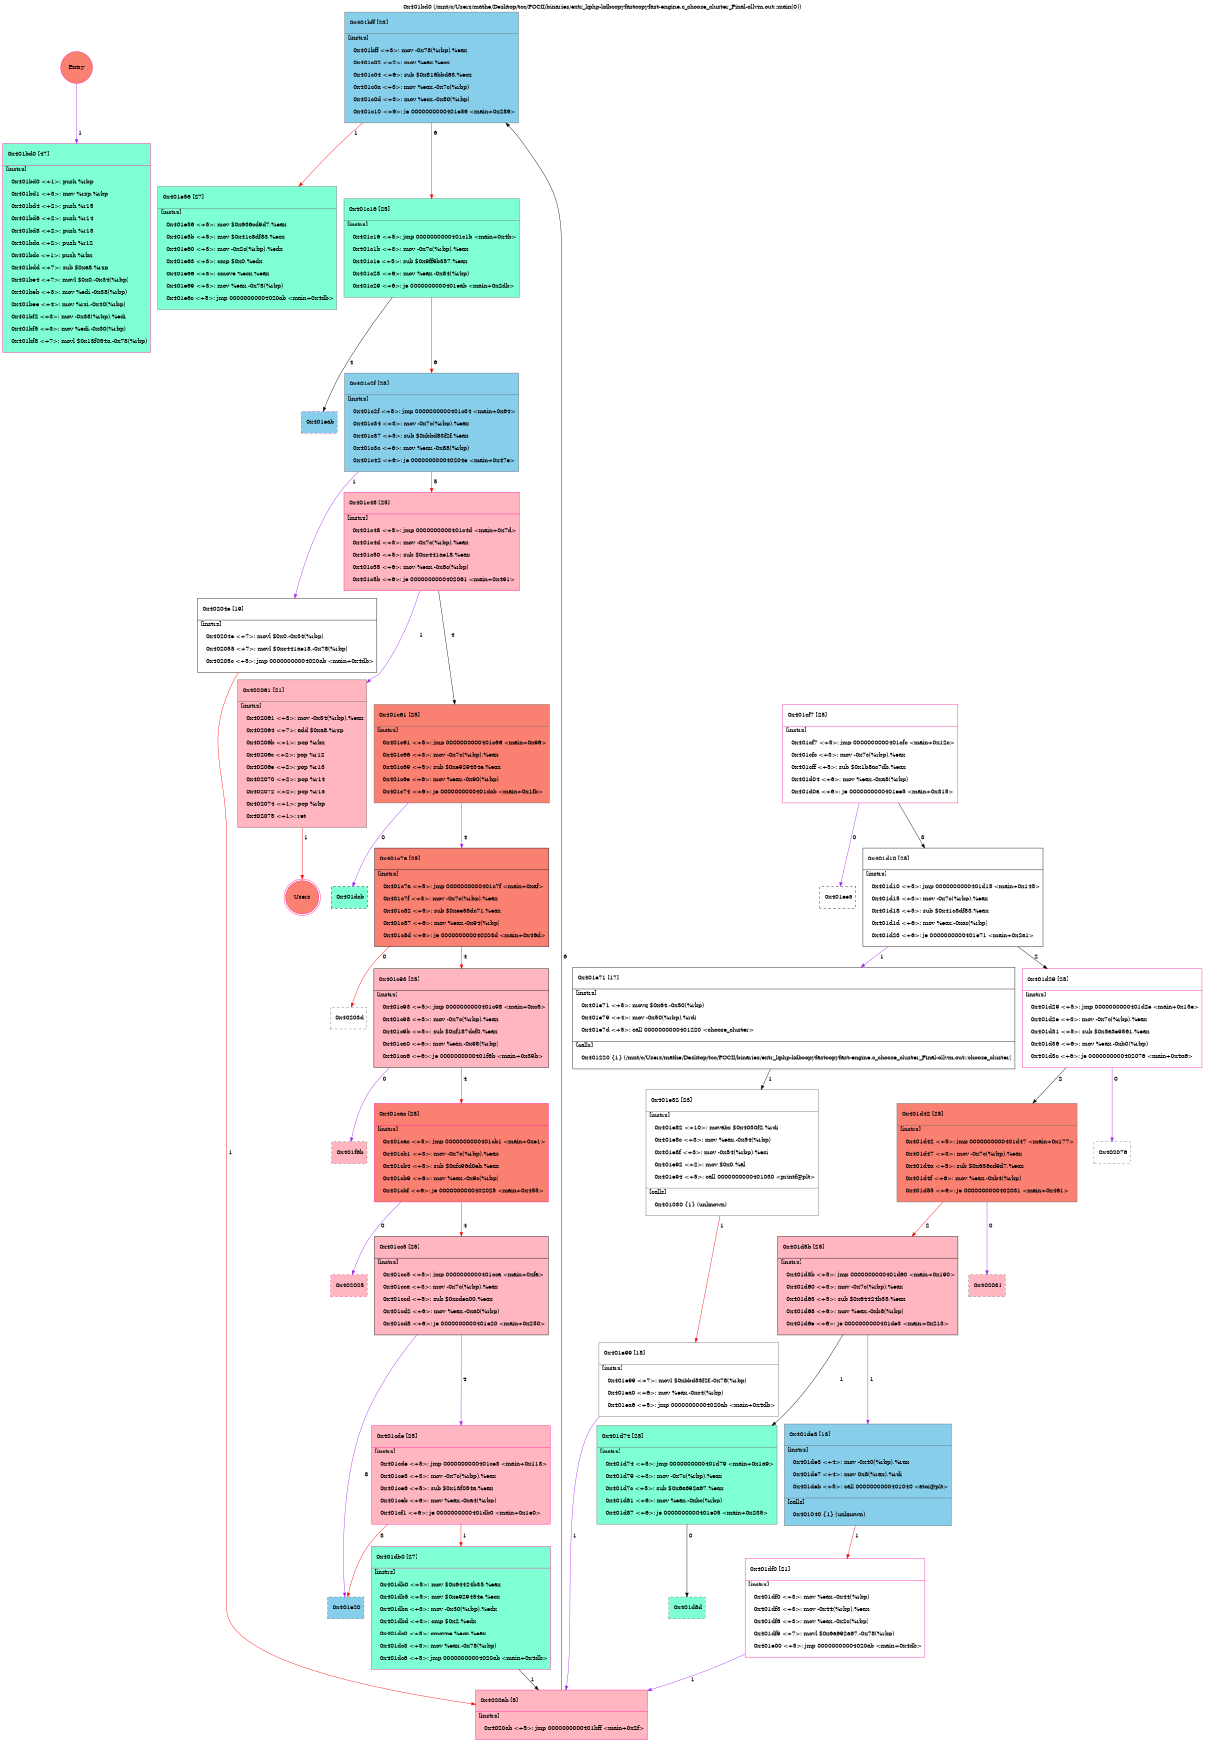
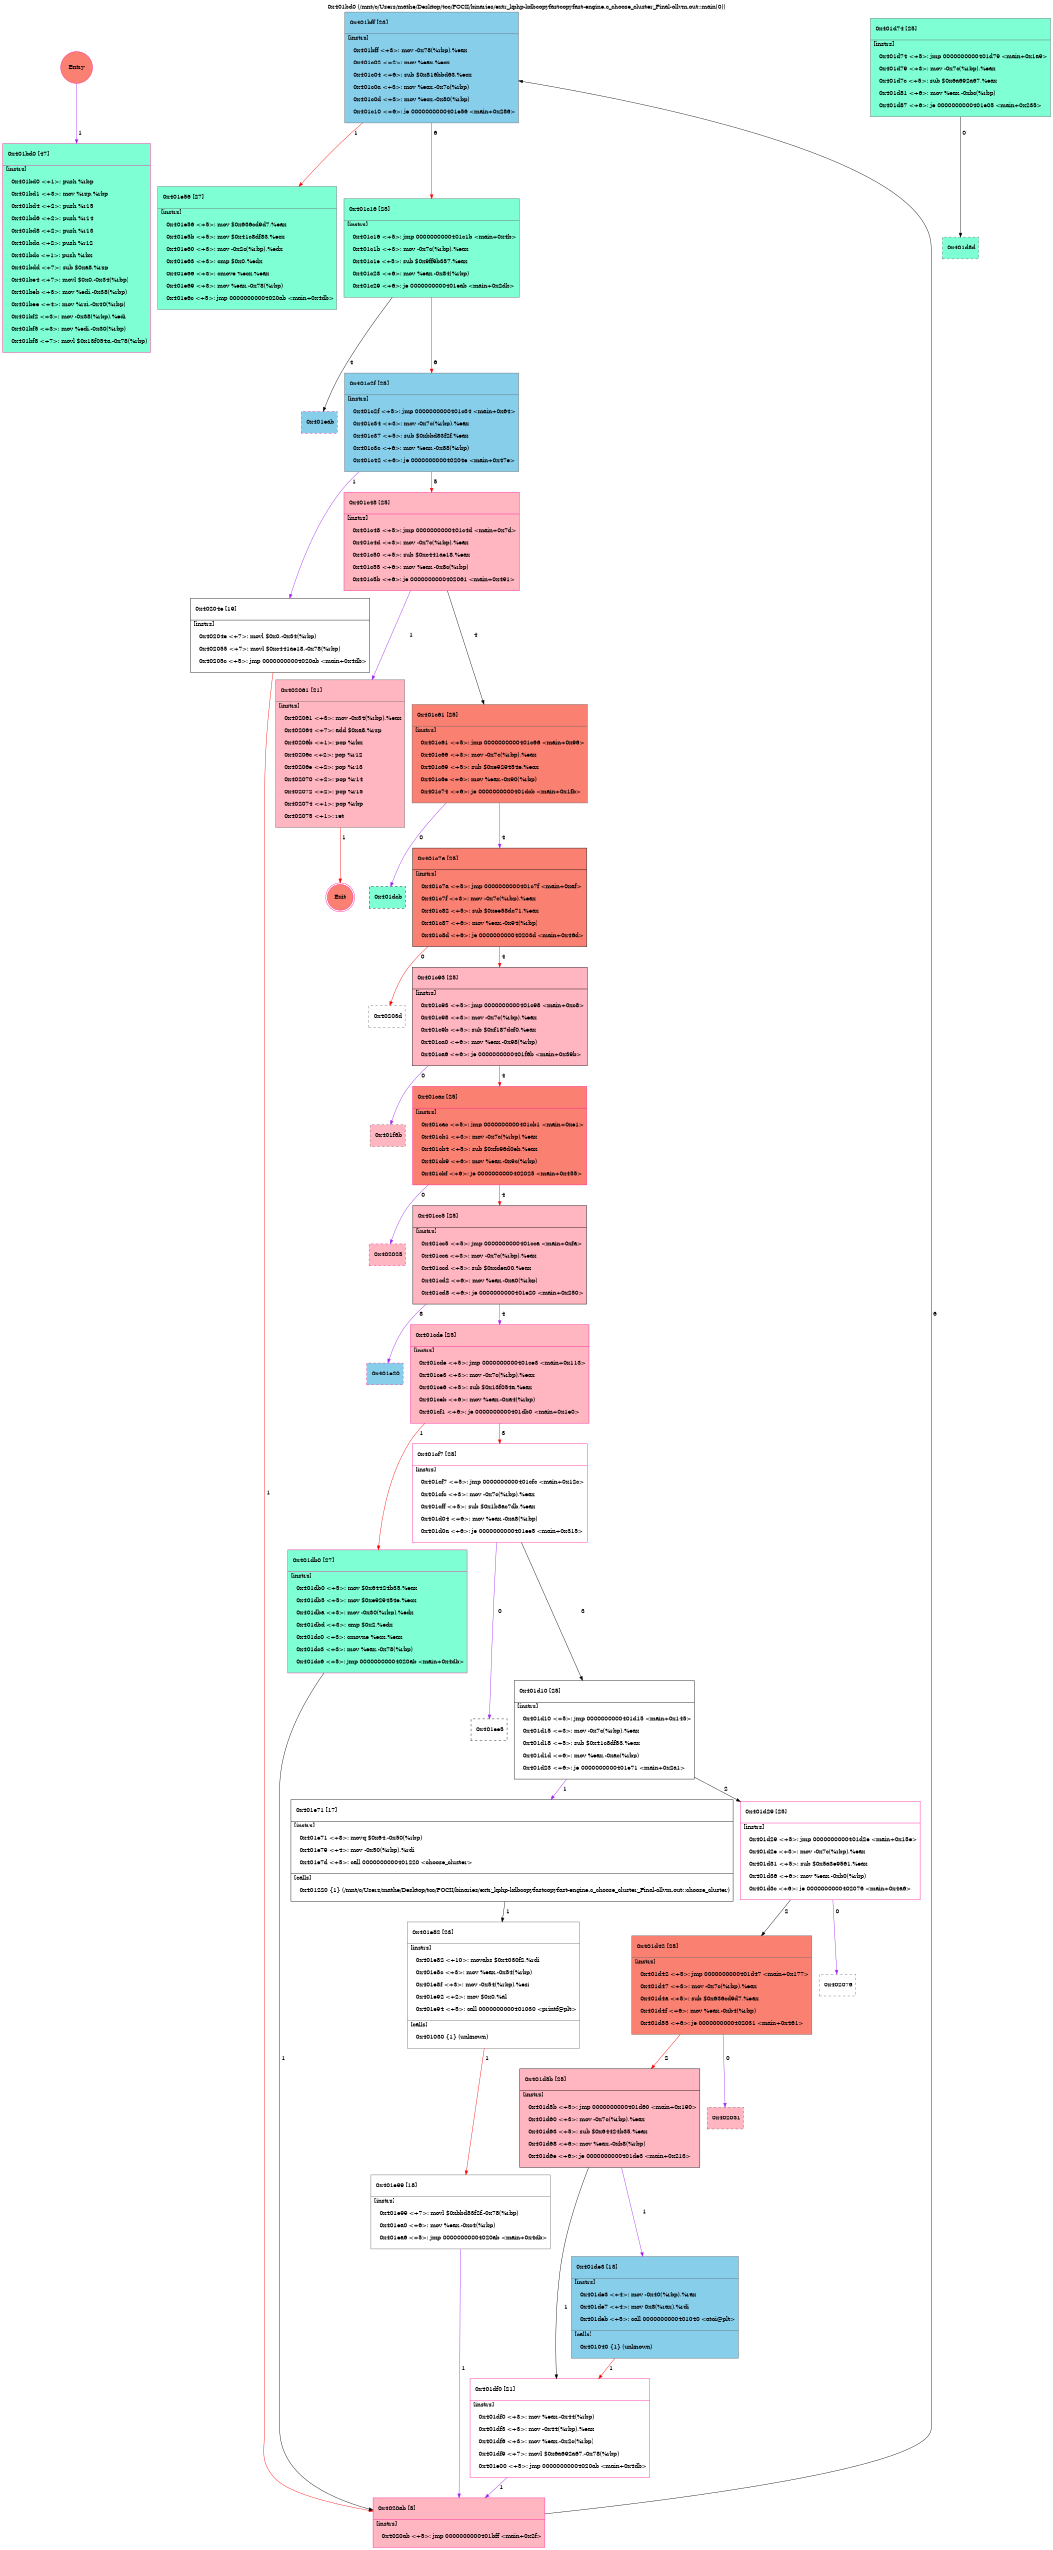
node "Users": label "Users" -> "Exit"
edge "0x401d5b [25]" -> "0x401d74 [25]": now "0x401d5b [25]" -> "0x401df0 [21]"
edge "0x401cde [25]" -> "0x401e20": now "0x401cde [25]" -> "0x401cf7 [25]"
node "0x401e20": color gray40 -> deeppink
